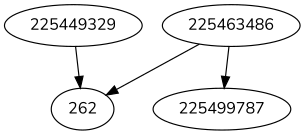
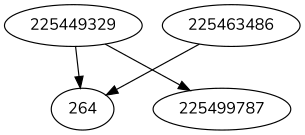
edge "225463486" -> "225499787": now "225449329" -> "225499787"
node "262": label "262" -> "264"
